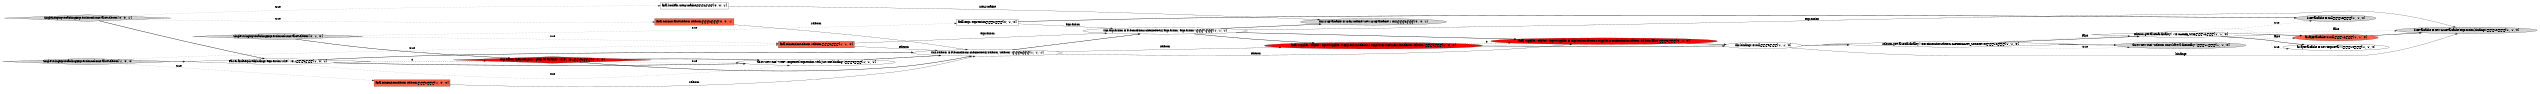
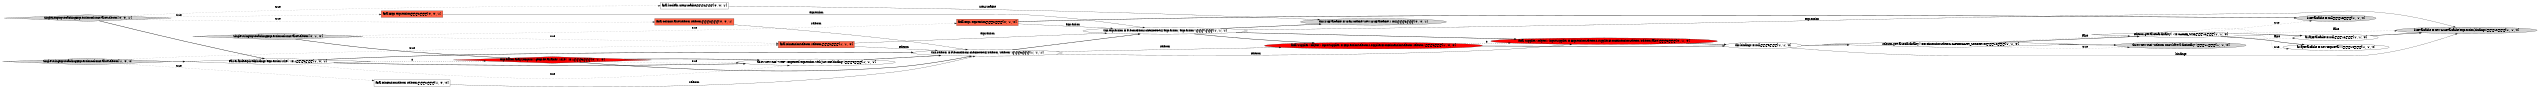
node "final Expr expression@@@2@@@['0', '0', '1']": added
node "final Expr expression@@@2@@@['0', '1', '0']": fillcolor white -> tomato
node "arrayEvalCache = null@@@18@@@['1', '1', '0']": fillcolor tomato -> white
node "final DimensionSelector selector@@@2@@@['1', '0', '0']": fillcolor tomato -> white
